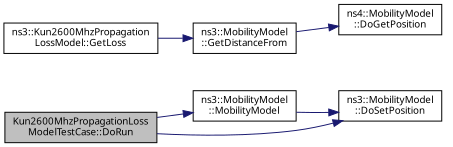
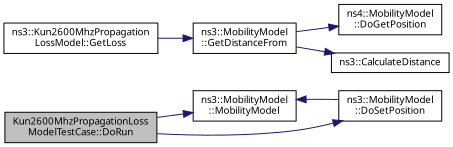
node "ns3::CalculateDistance": added
edge "ns3::MobilityModel ::MobilityModel" -> "ns3::MobilityModel ::DoSetPosition": reversed
